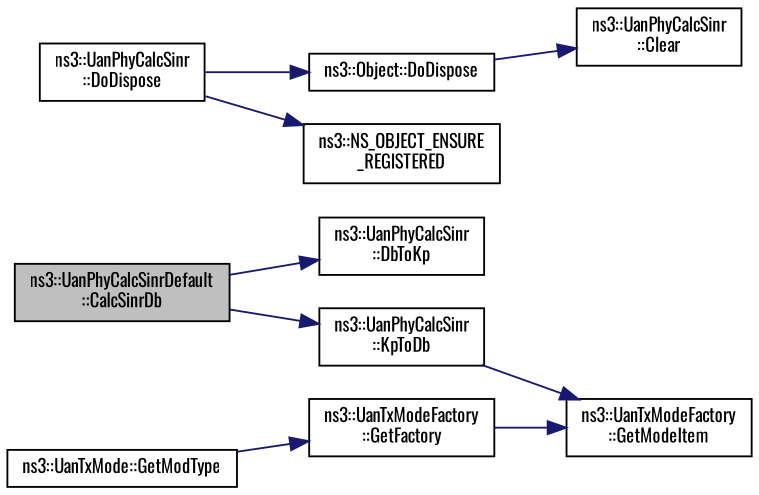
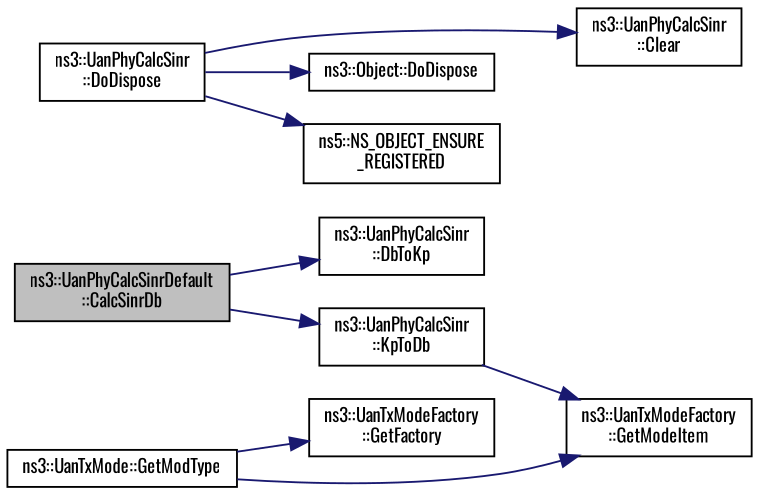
edge "ns3::Object::DoDispose" -> "ns3::UanPhyCalcSinr ::Clear": now "ns3::UanPhyCalcSinr ::DoDispose" -> "ns3::UanPhyCalcSinr ::Clear"
node "ns3::NS_OBJECT_ENSURE _REGISTERED": label "ns3::NS_OBJECT_ENSURE _REGISTERED" -> "ns5::NS_OBJECT_ENSURE _REGISTERED"
edge "ns3::UanTxModeFactory ::GetFactory" -> "ns3::UanTxModeFactory ::GetModeItem": now "ns3::UanTxMode::GetModType" -> "ns3::UanTxModeFactory ::GetModeItem"
